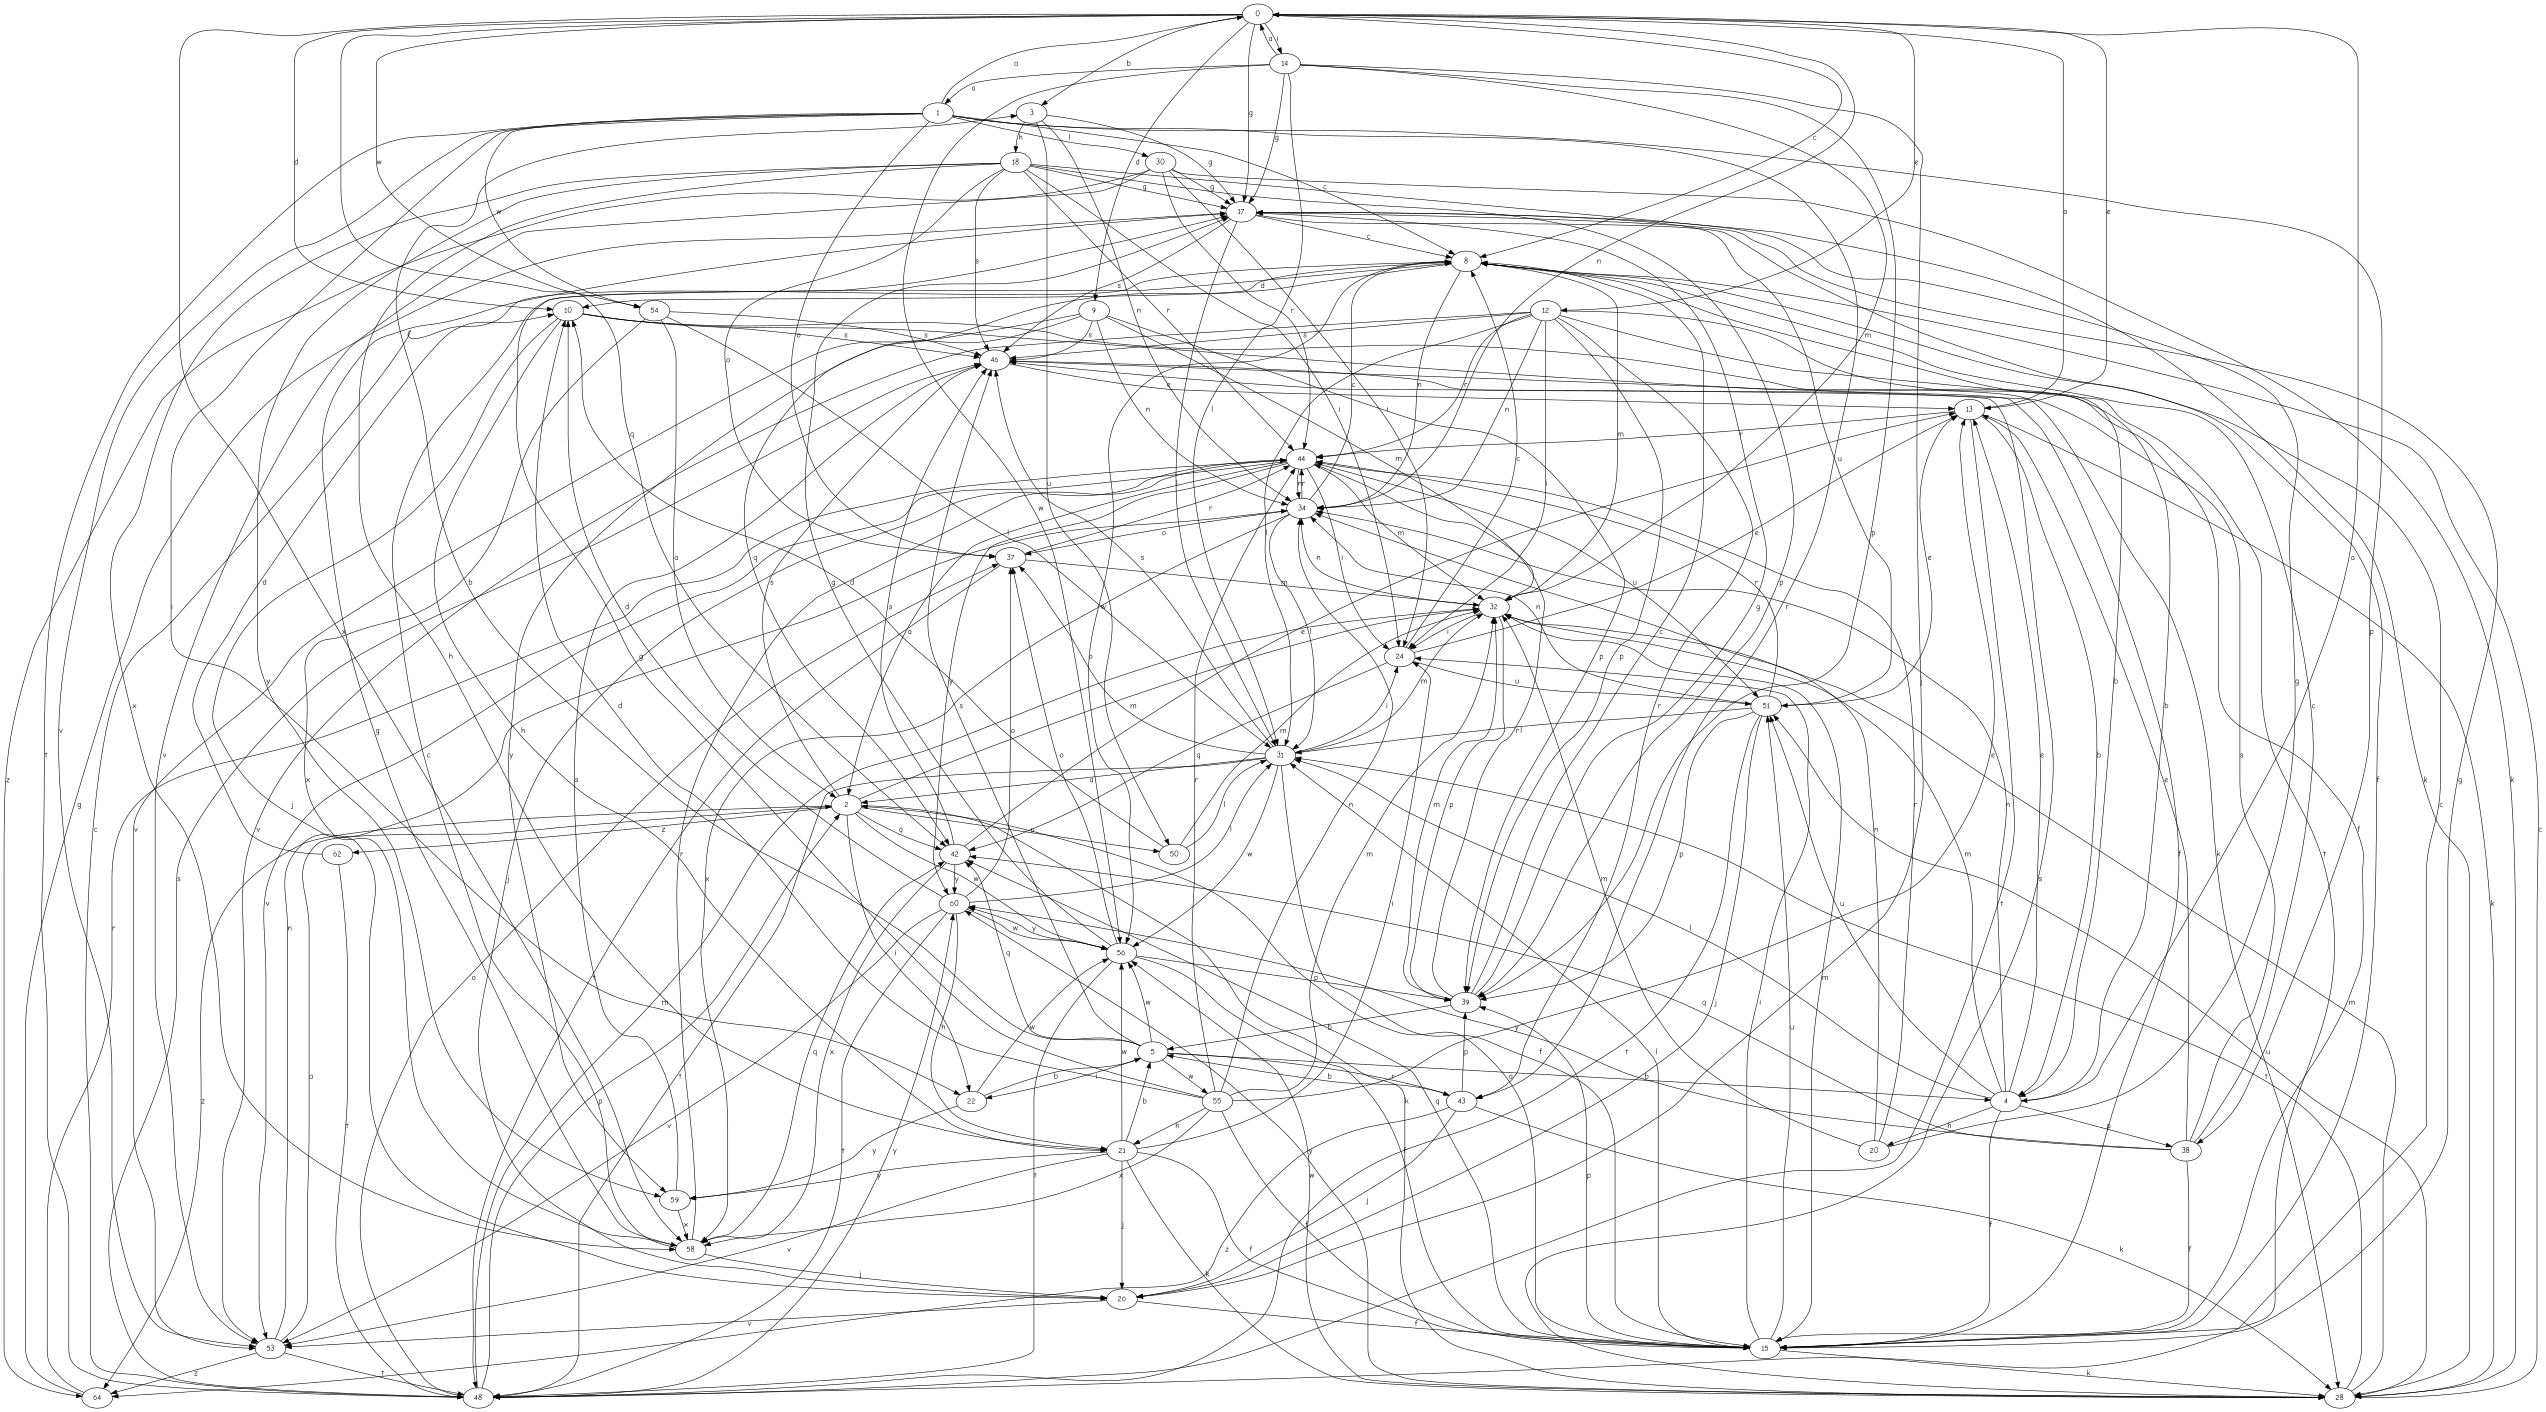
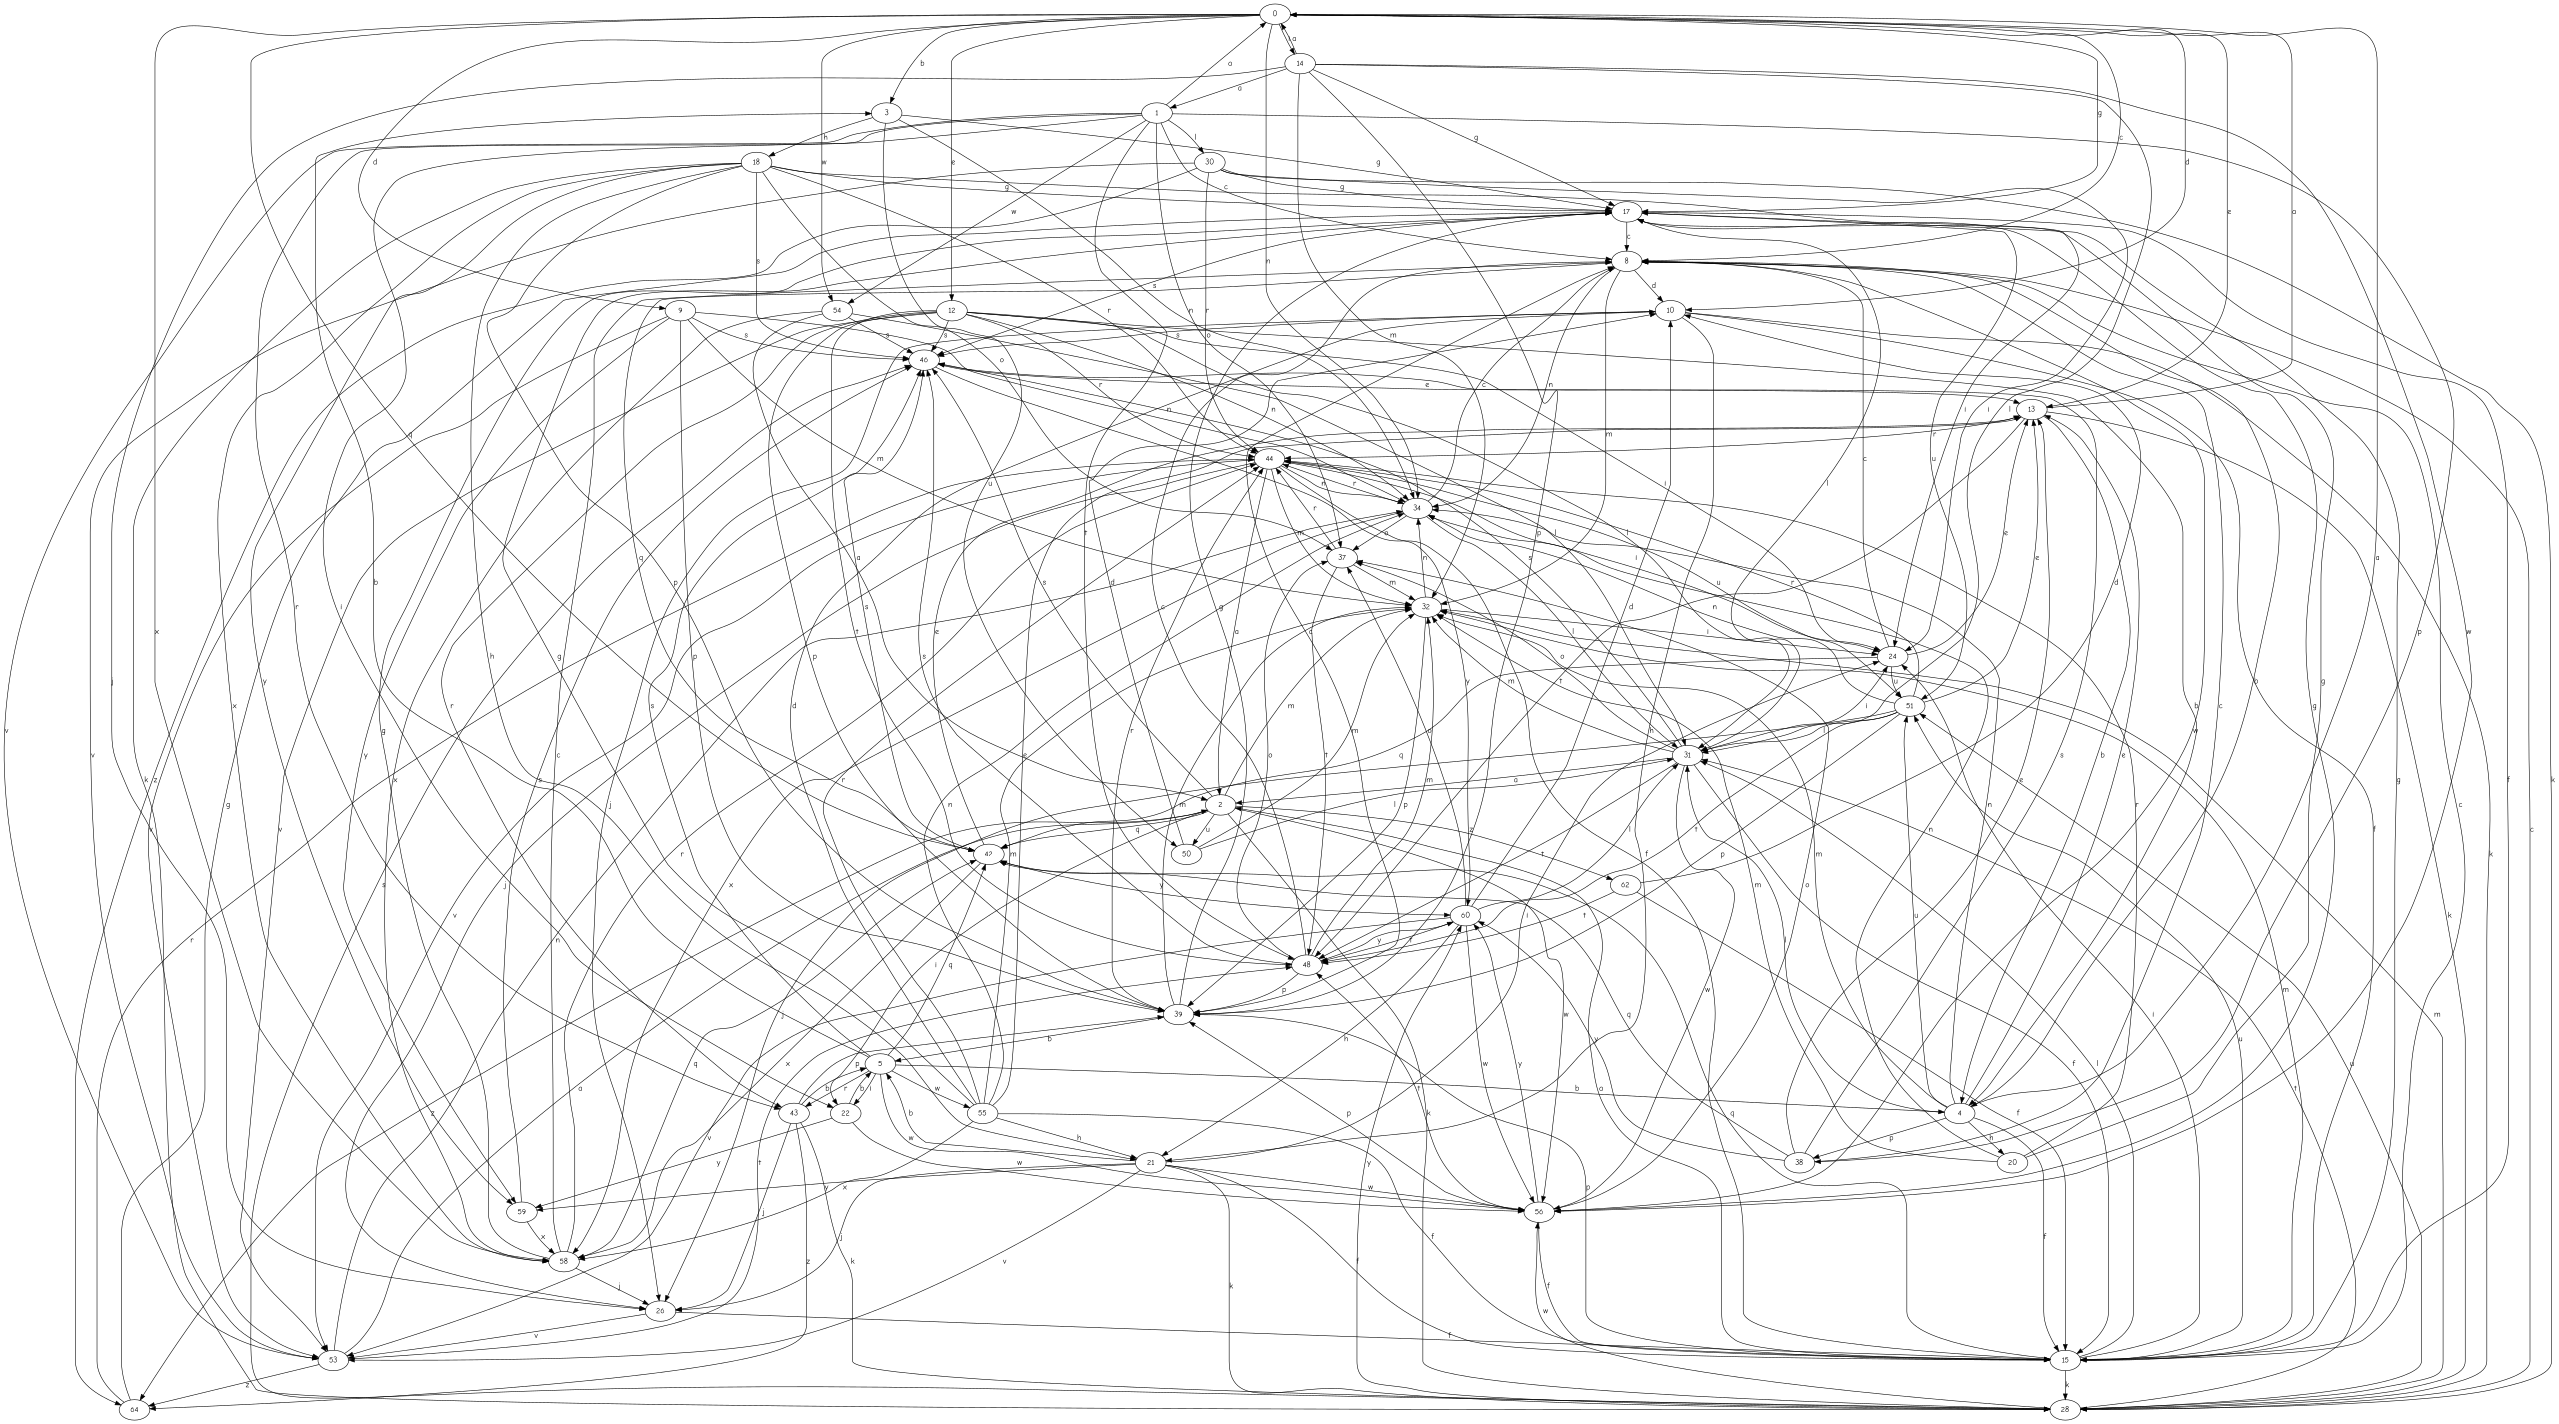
edge "48" -> "2": now "48" -> "39"
edge "38" -> "15": now "62" -> "15"
